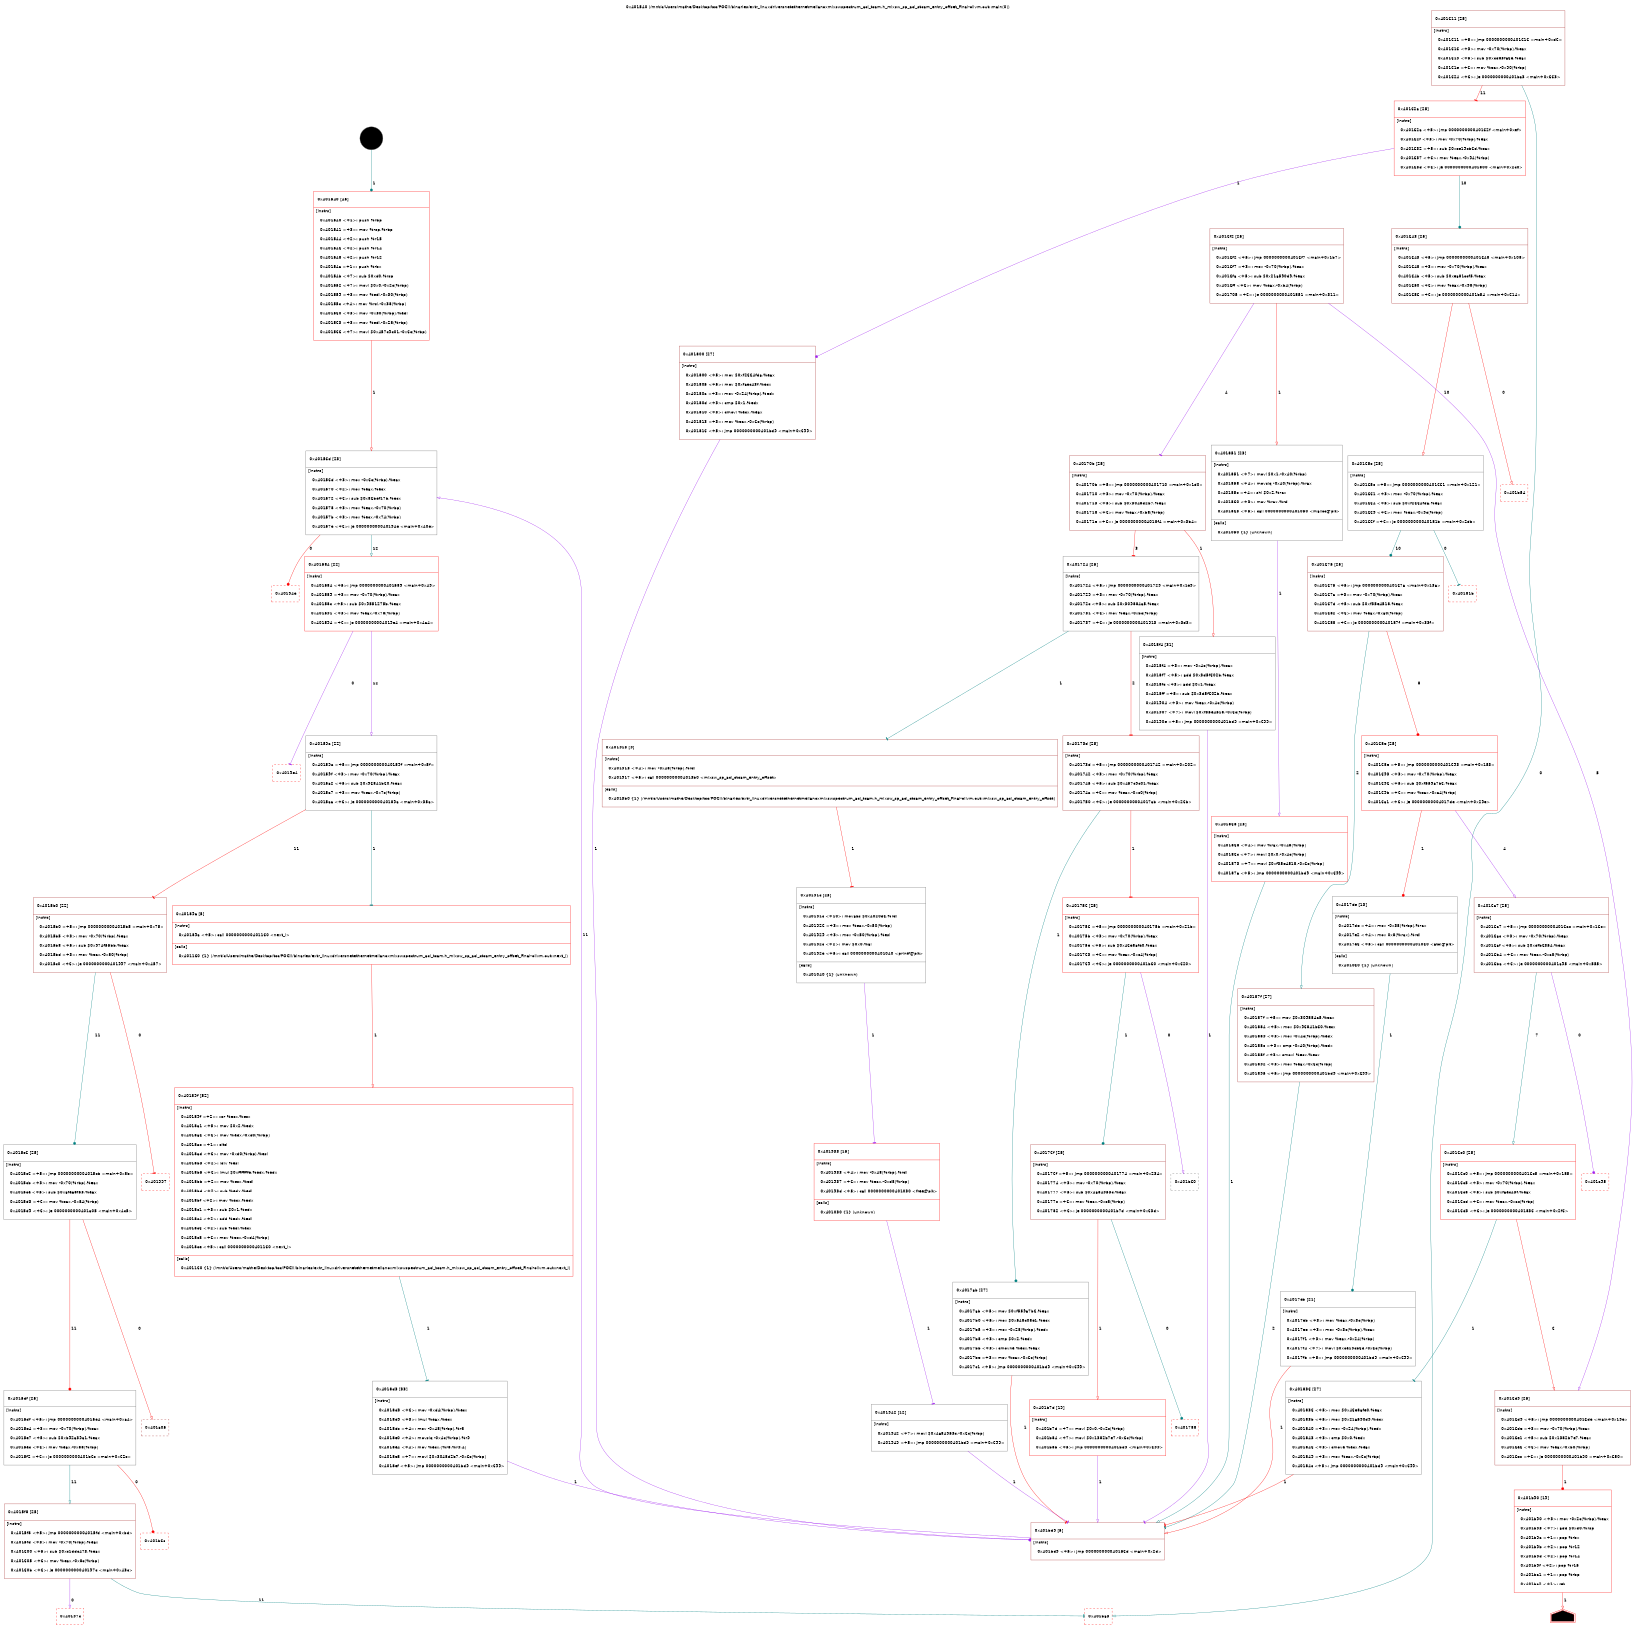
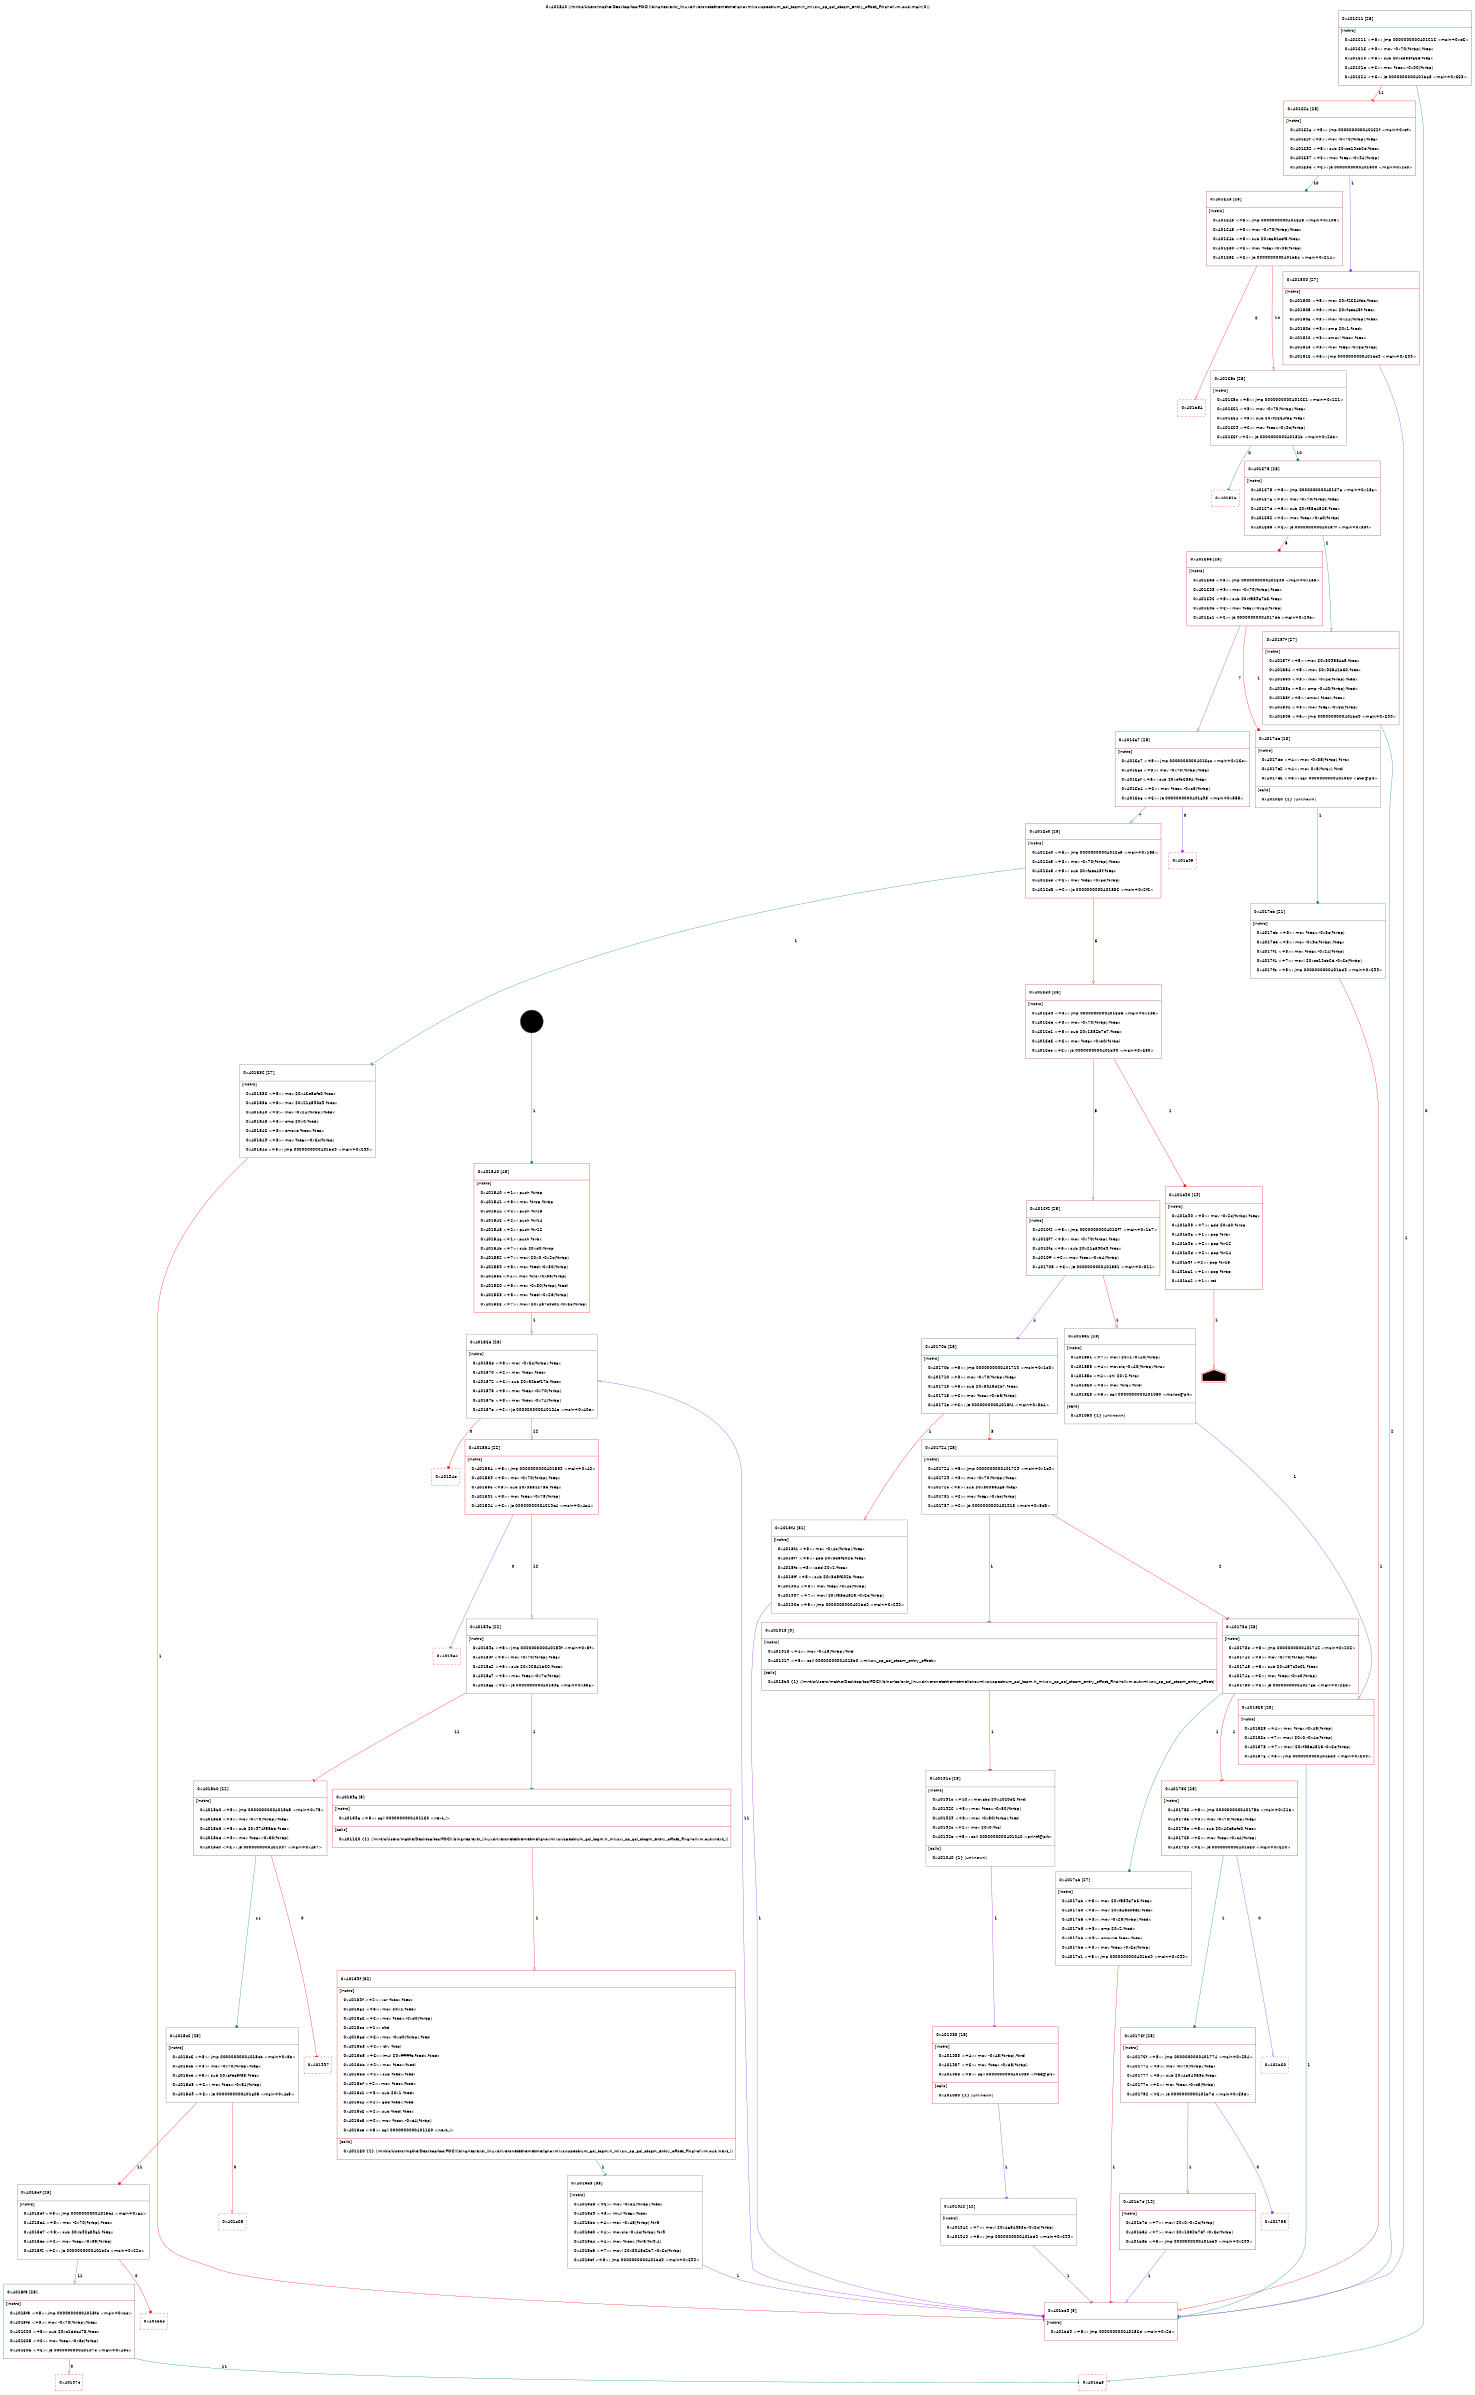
edge "0x4016f2 [25]" -> "0x4016d9 [25]": reversed
edge "0x40168e [25]" -> "0x4016a7 [25]": label " 4" -> " 7"
edge "0x40176f [25]" -> "0x401788": color teal -> purple
